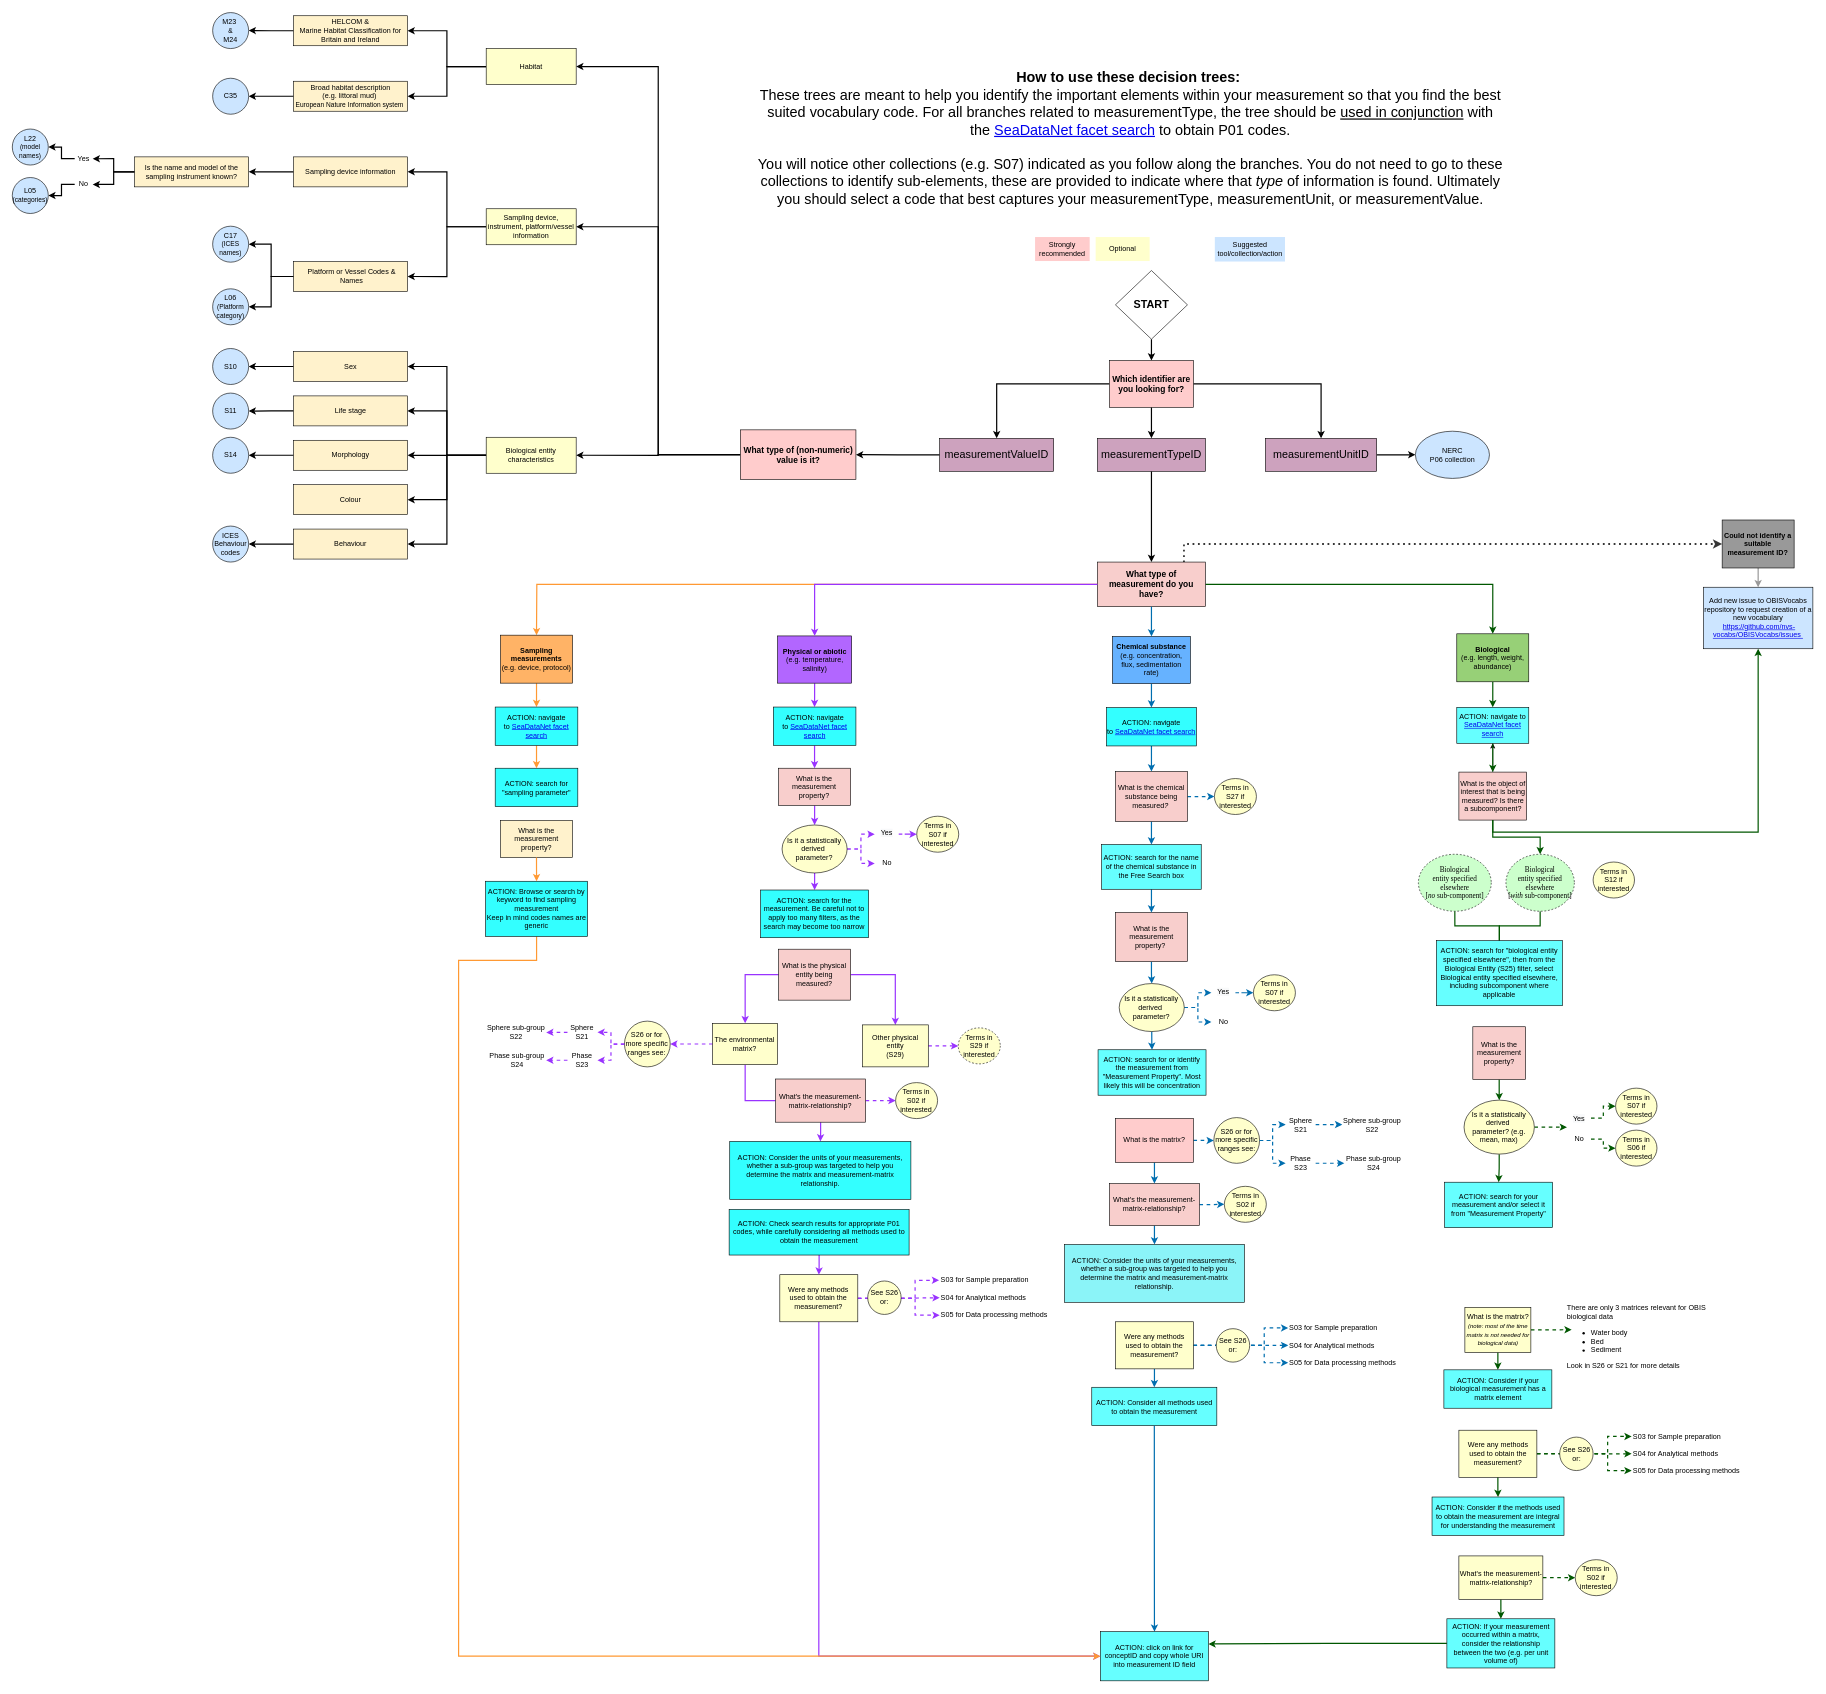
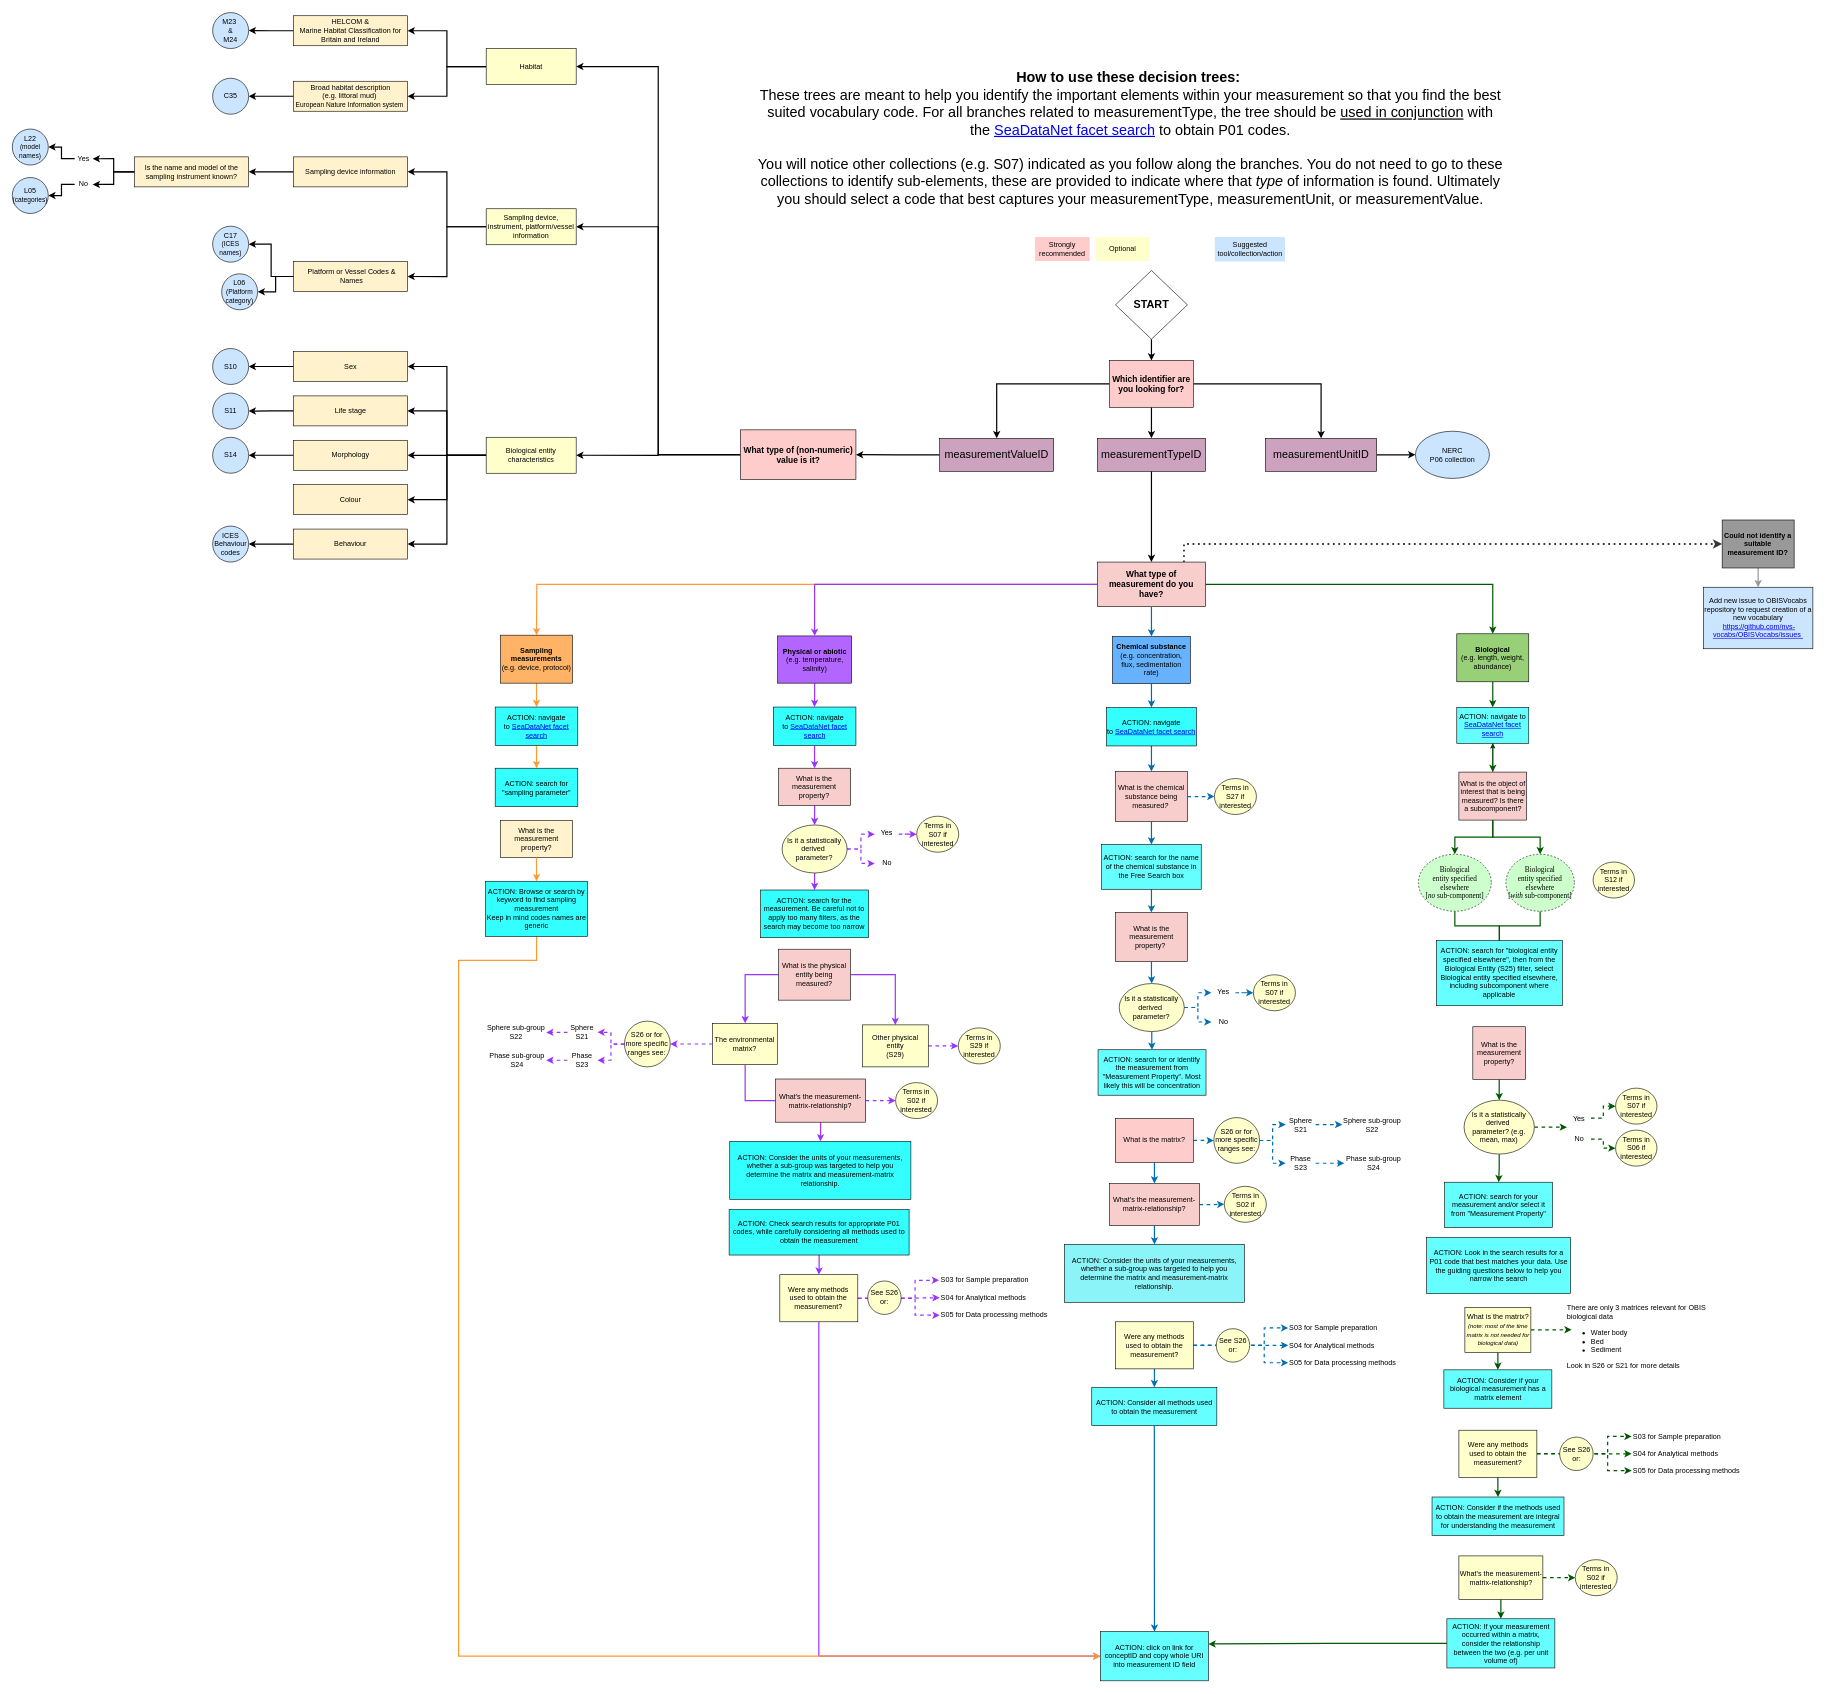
node "L06 (Platform category)": moved (231, 307) -> (240, 292)
edge "What is the object of interest that is being measured? Is there a subcomponent?" -> "Add new issue to OBISVocabs repository to request creation of a new vocabulary https://github.com/nvs-vocabs/OBISVocabs/issues": now "What is the object of interest that is being measured? Is there a subcomponent?" -> "Biological entity specified elsewhere [no sub-component]"
node "Terms in S29 if interested": style dashed -> solid
node "ACTION: Look in the search results for a P01 code that best matches your data. Use the guiding questions below to help you narrow the search": added
